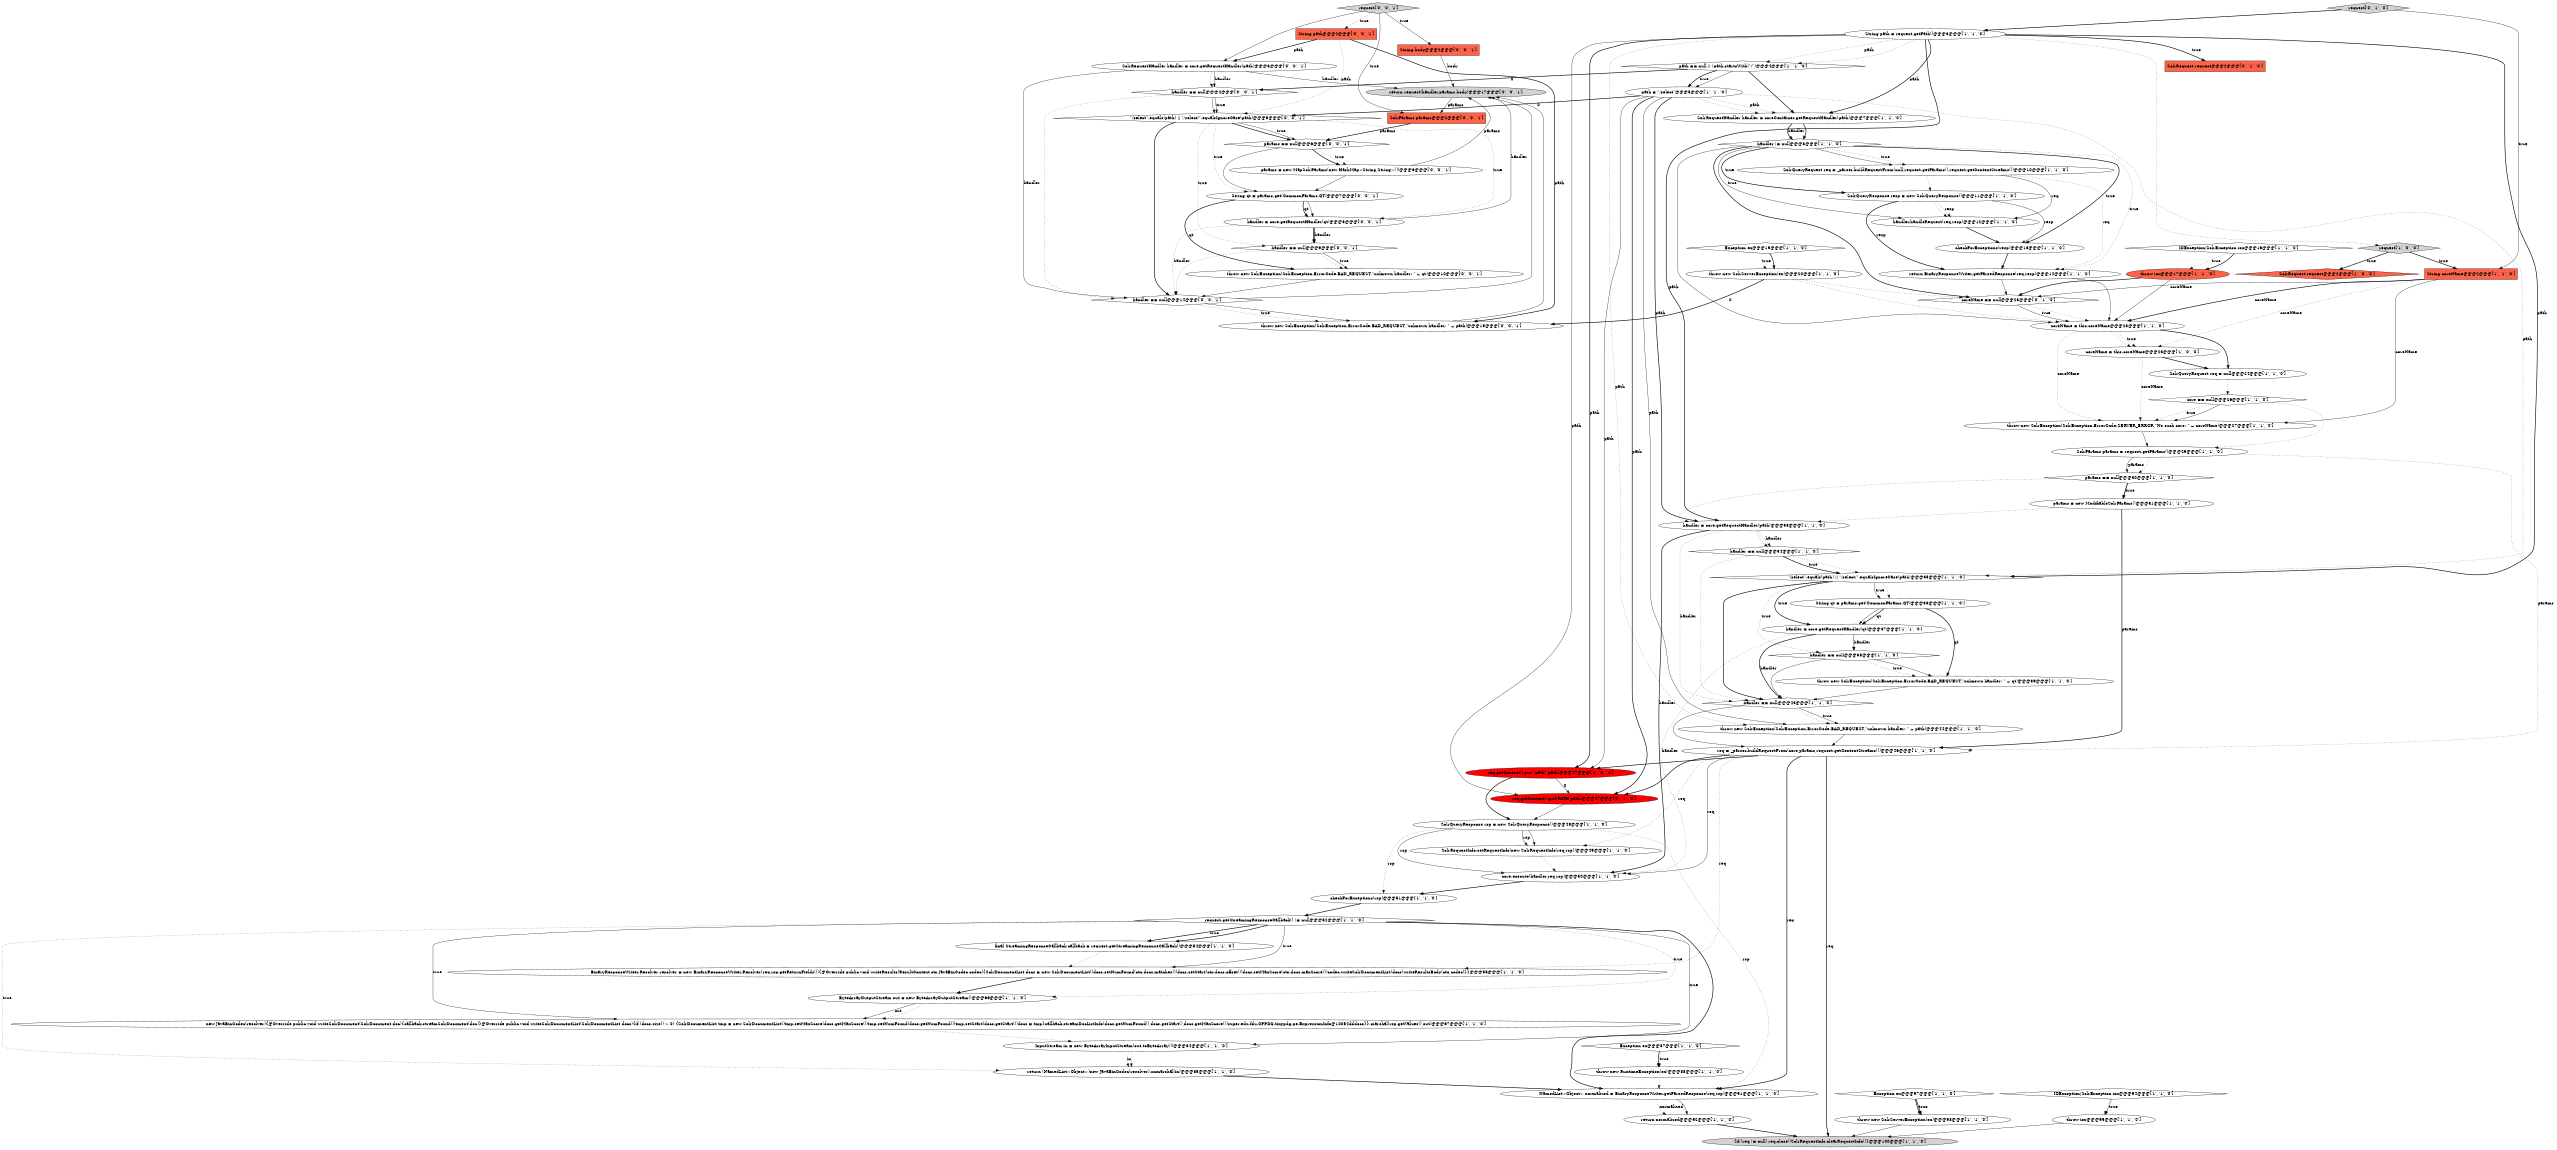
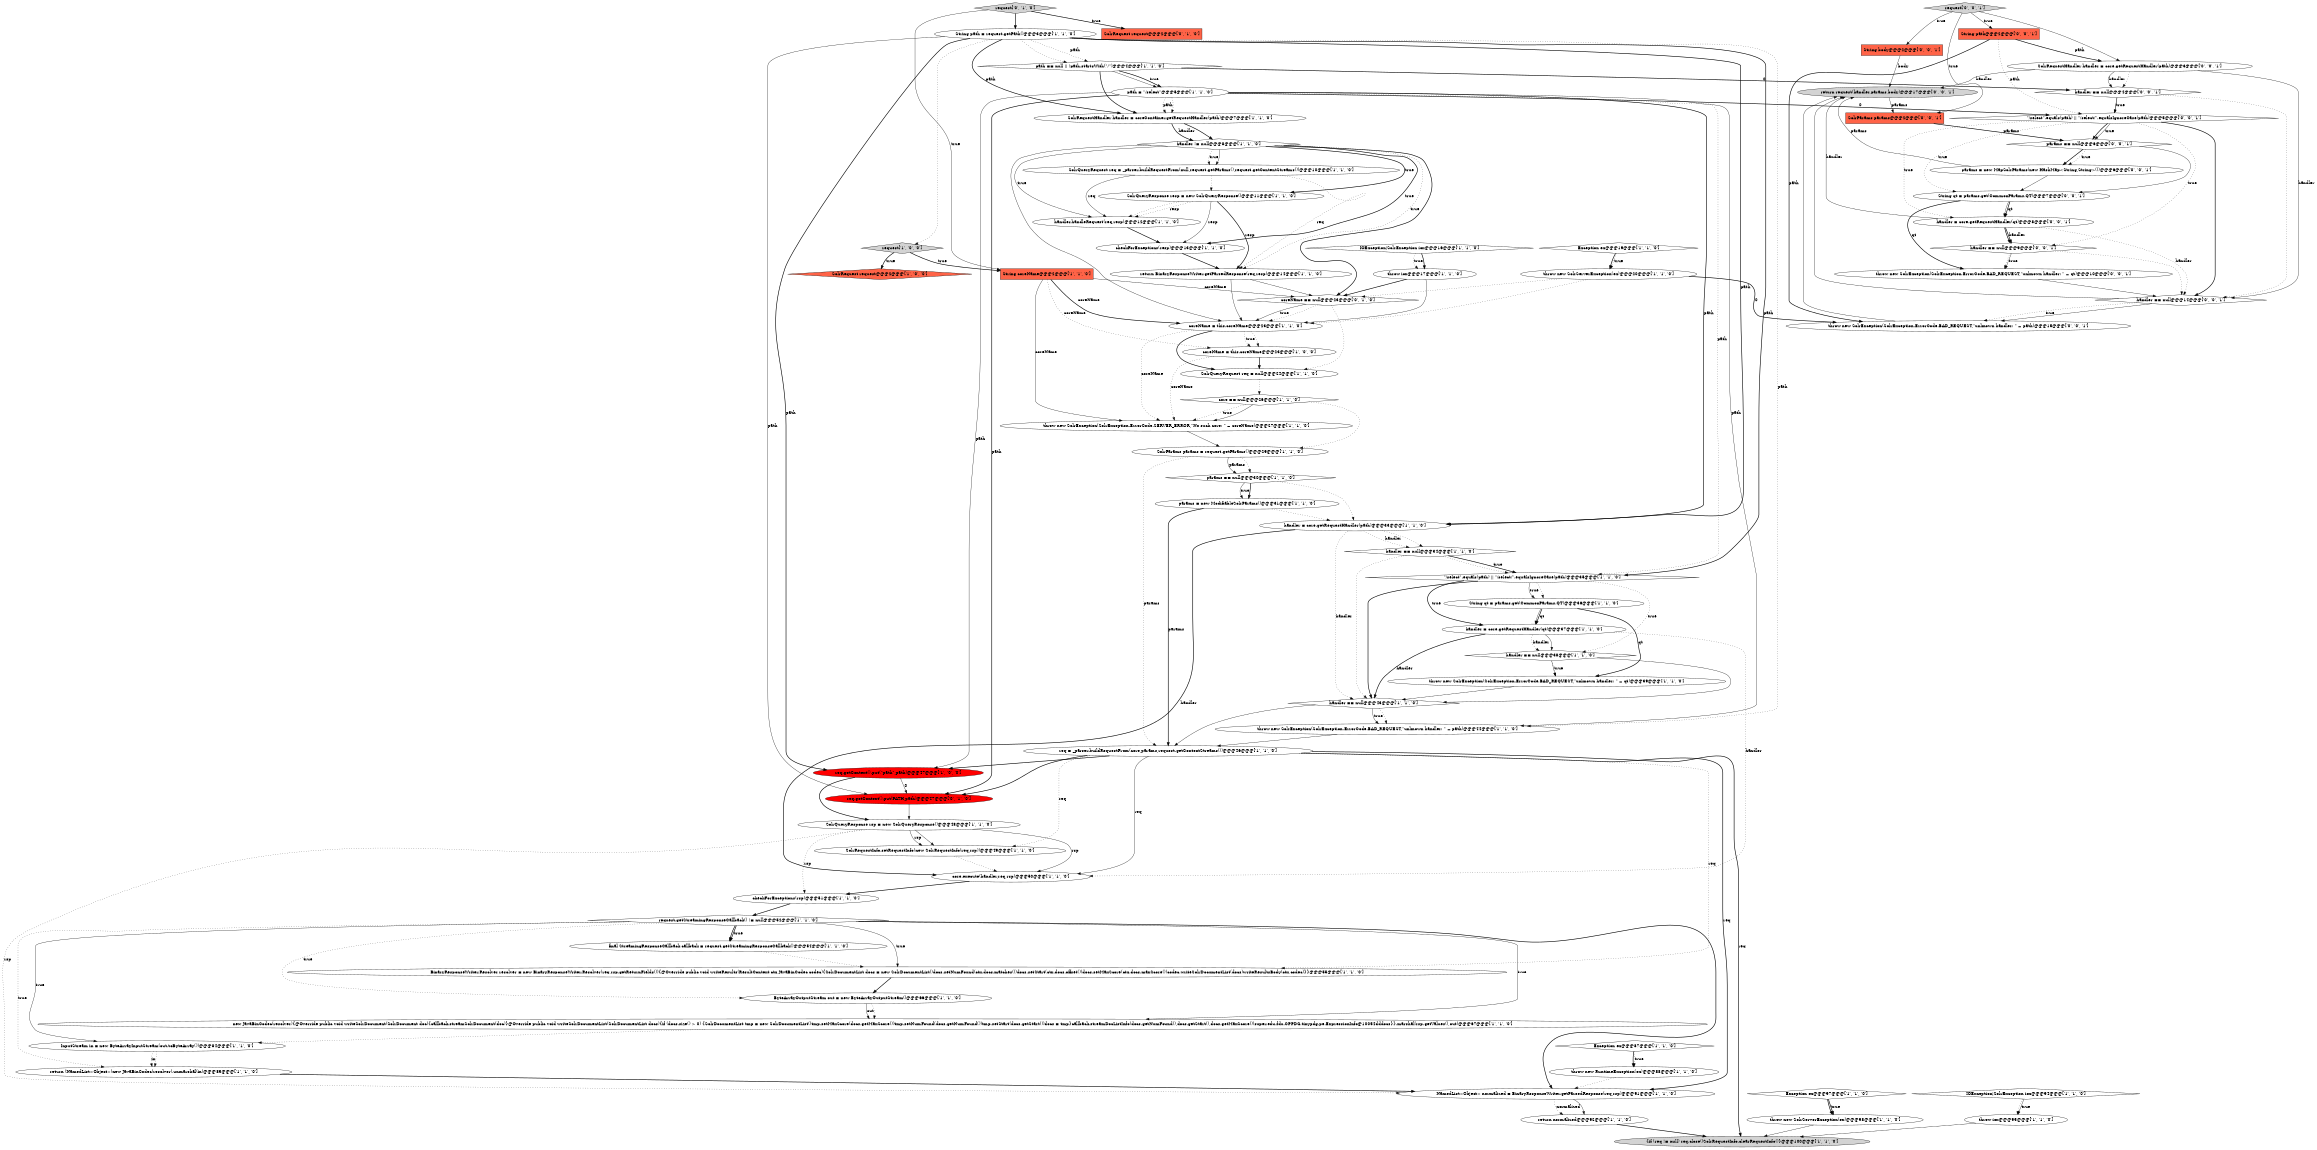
edge "request['0', '0', '1']" -> "String path@@@2@@@['0', '0', '1']": style dotted -> solid
edge "String path = request.getPath()@@@3@@@['1', '1', '0']" -> "SolrRequest request@@@2@@@['0', '1', '0']": now "request['0', '1', '0']" -> "SolrRequest request@@@2@@@['0', '1', '0']"
node "throw iox@@@17@@@['1', '1', '0']": fillcolor tomato -> white
edge "coreName == null@@@23@@@['0', '1', '0']" -> "SolrQueryRequest req = null@@@24@@@['1', '1', '0']": added
